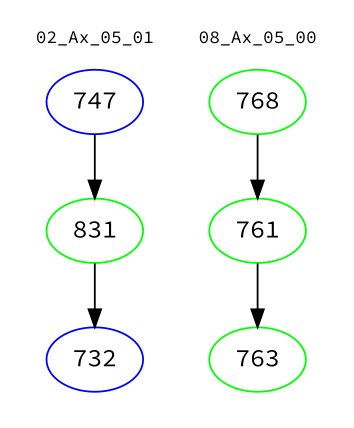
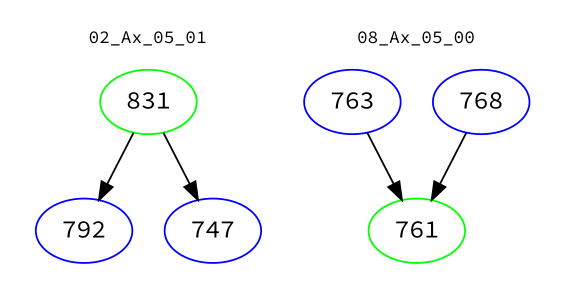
node "768": color green -> blue
edge "747" -> "831": reversed
edge "761" -> "763": reversed
node "732": label "732" -> "792"
node "763": color green -> blue
